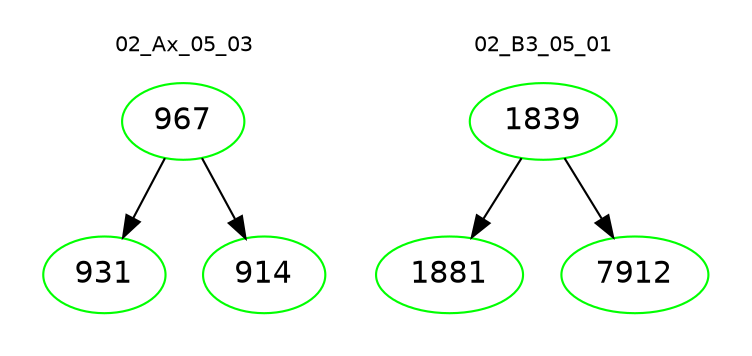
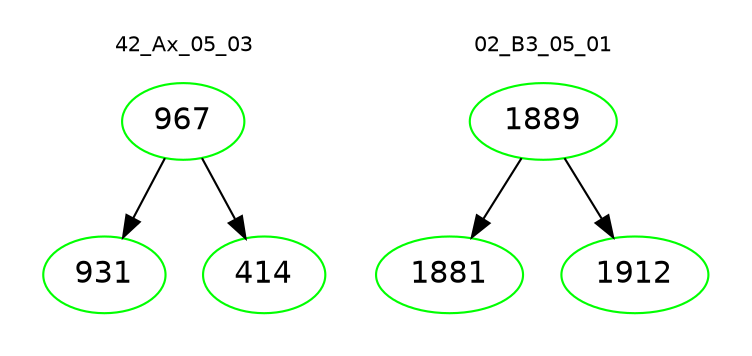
cluster "02_Ax_05_03": label "02_Ax_05_03" -> "42_Ax_05_03"
node "1839": label "1839" -> "1889"
node "914": label "914" -> "414"
node "7912": label "7912" -> "1912"
